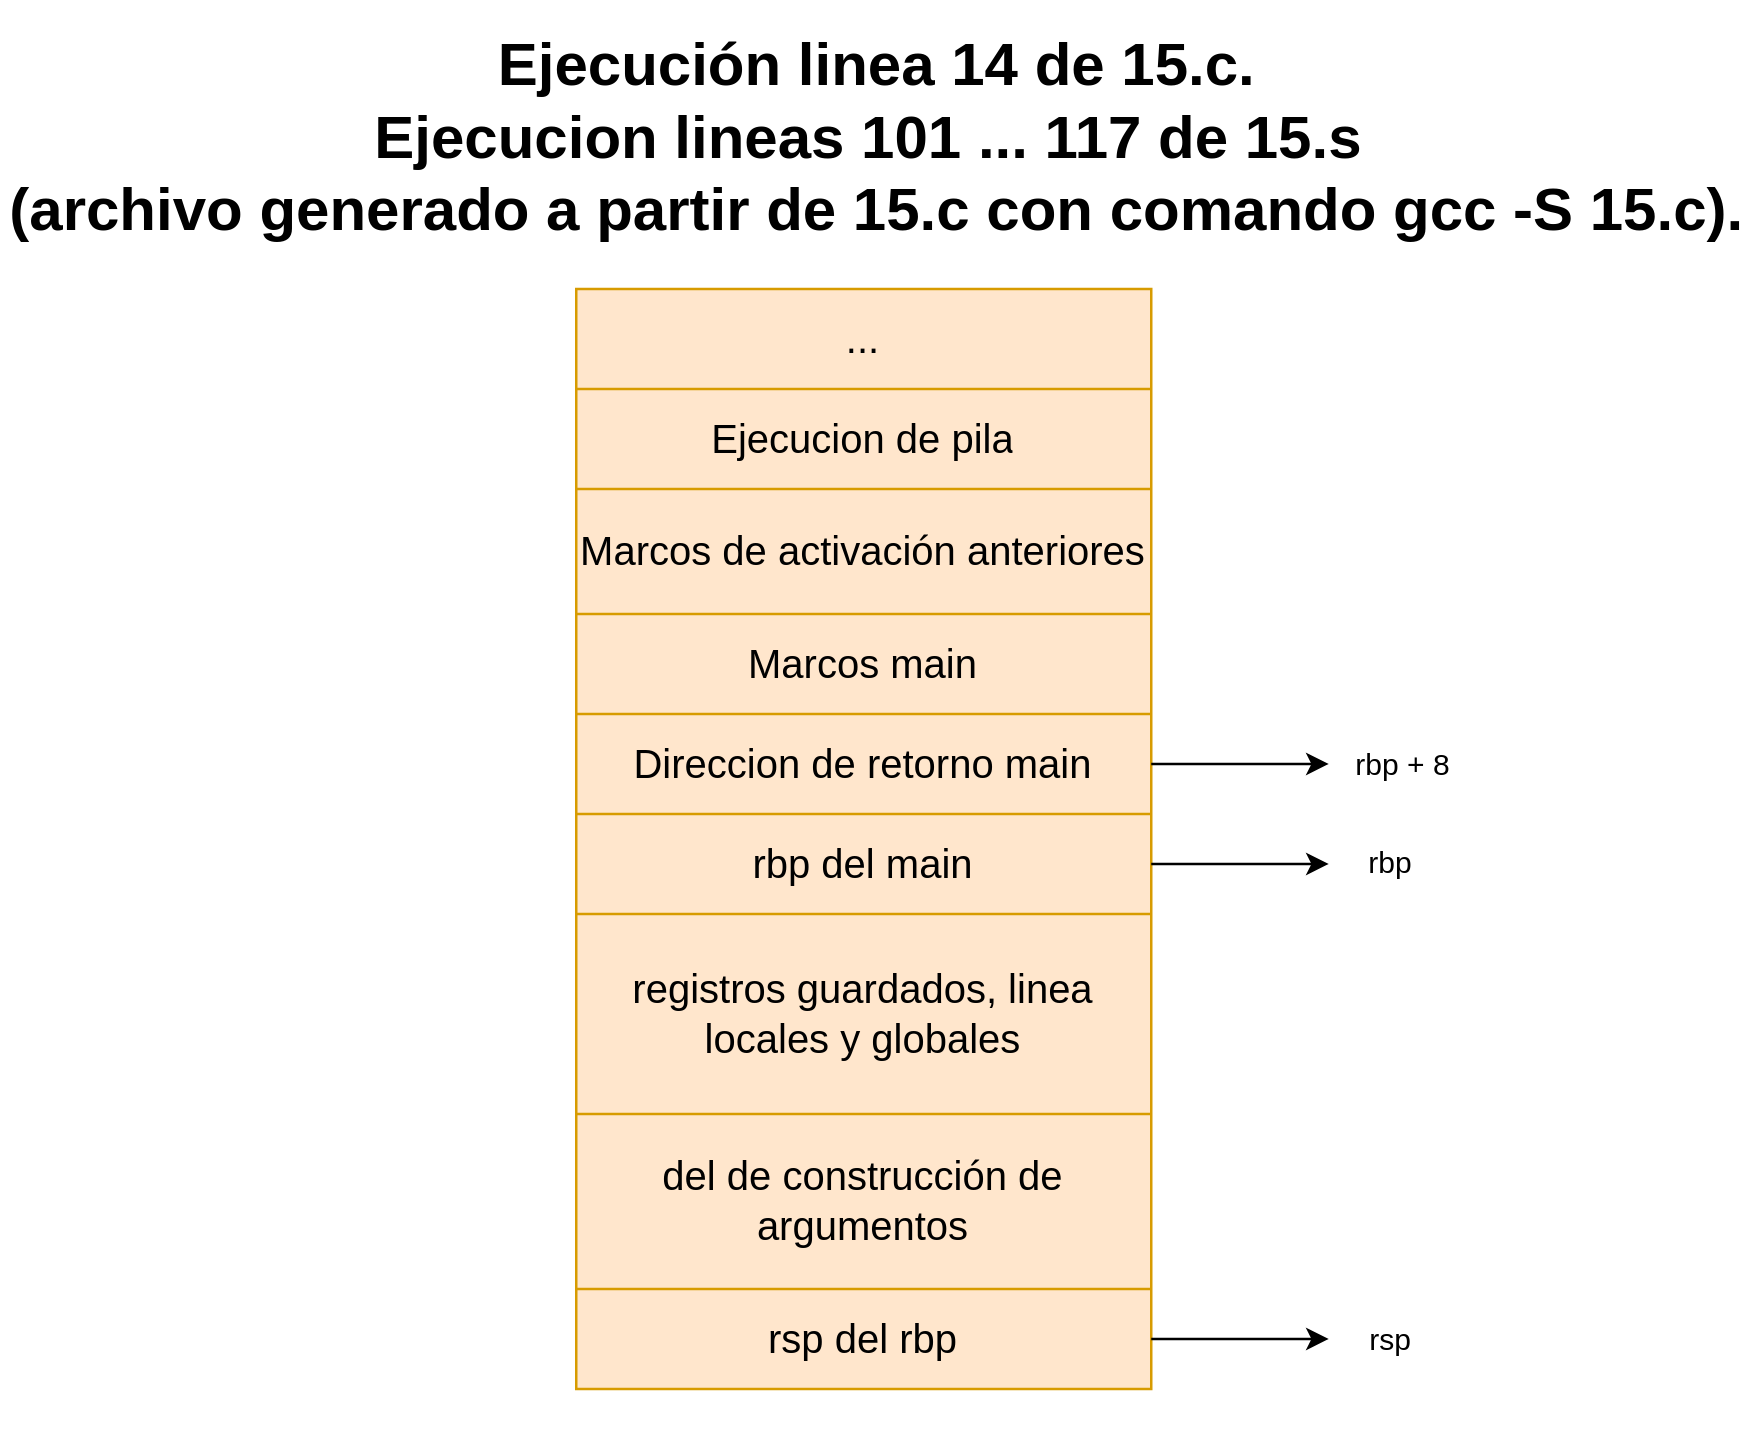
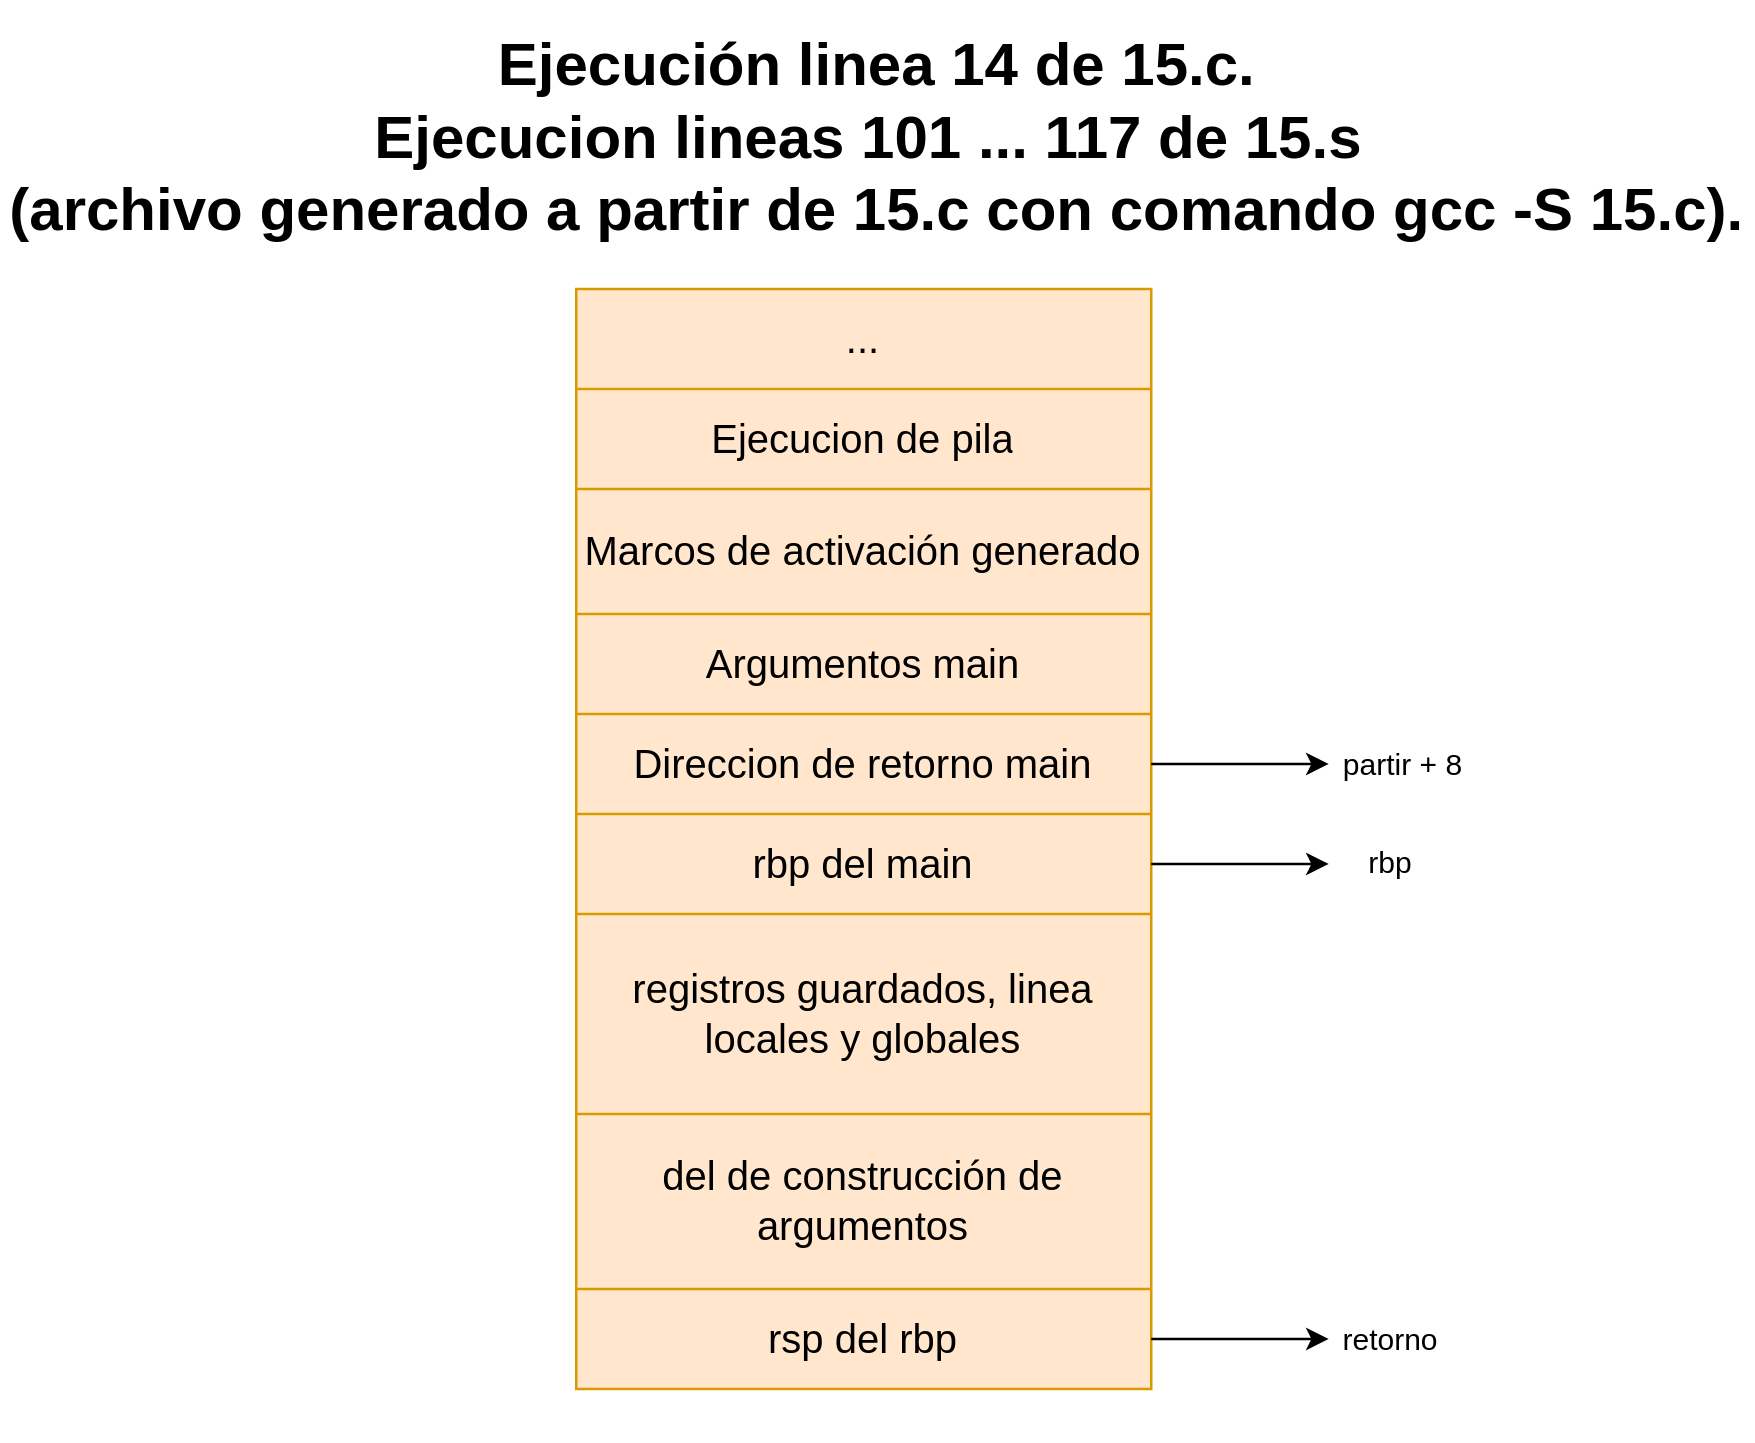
node "Marcos de activación anteriores": label "Marcos de activación anteriores" -> "Marcos de activación generado"
node "Marcos main": label "Marcos main" -> "Argumentos main"
node "rbp + 8": label "rbp + 8" -> "partir + 8"
node "rsp": label "rsp" -> "retorno"
